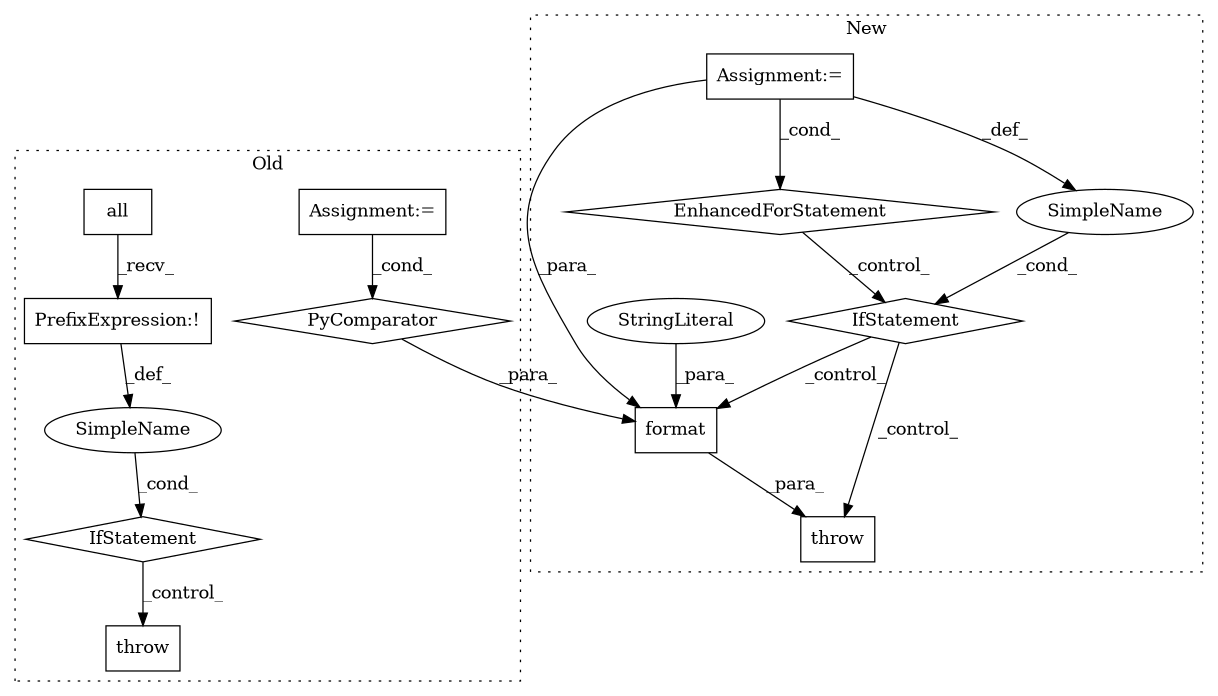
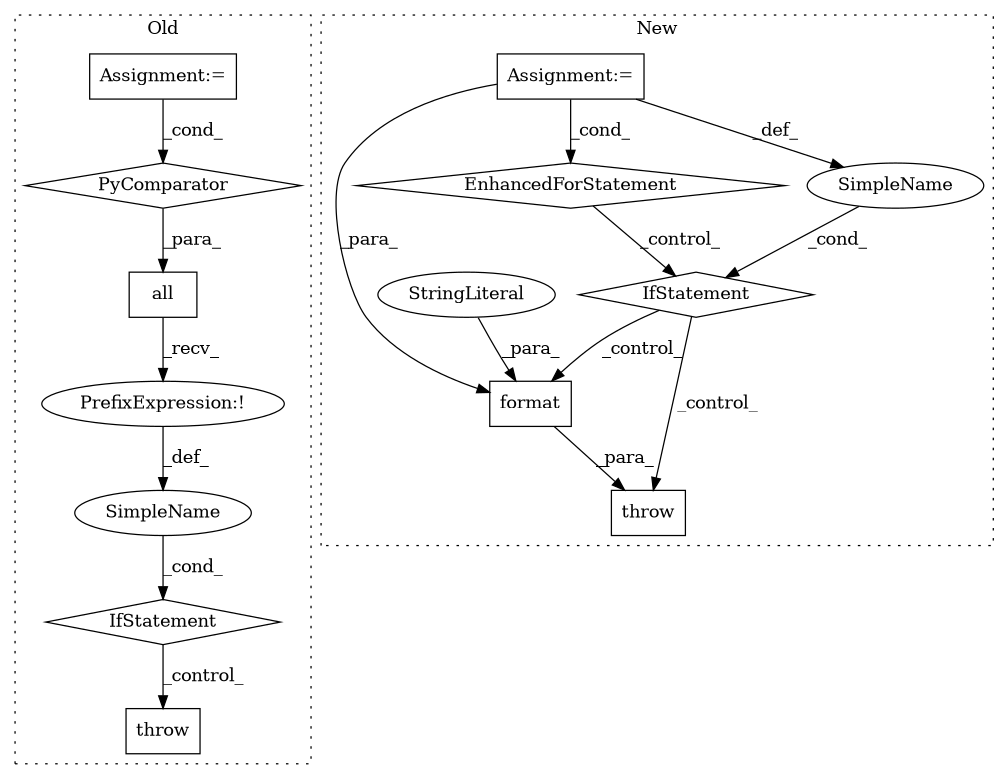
node "PrefixExpression:!": shape box -> ellipse
edge "PyComparator" -> "format": now "PyComparator" -> "all"
